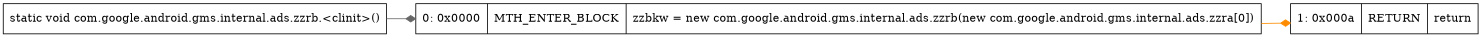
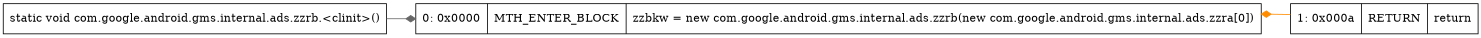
edge "0: 0x0000" -> "1: 0x000a": reversed
